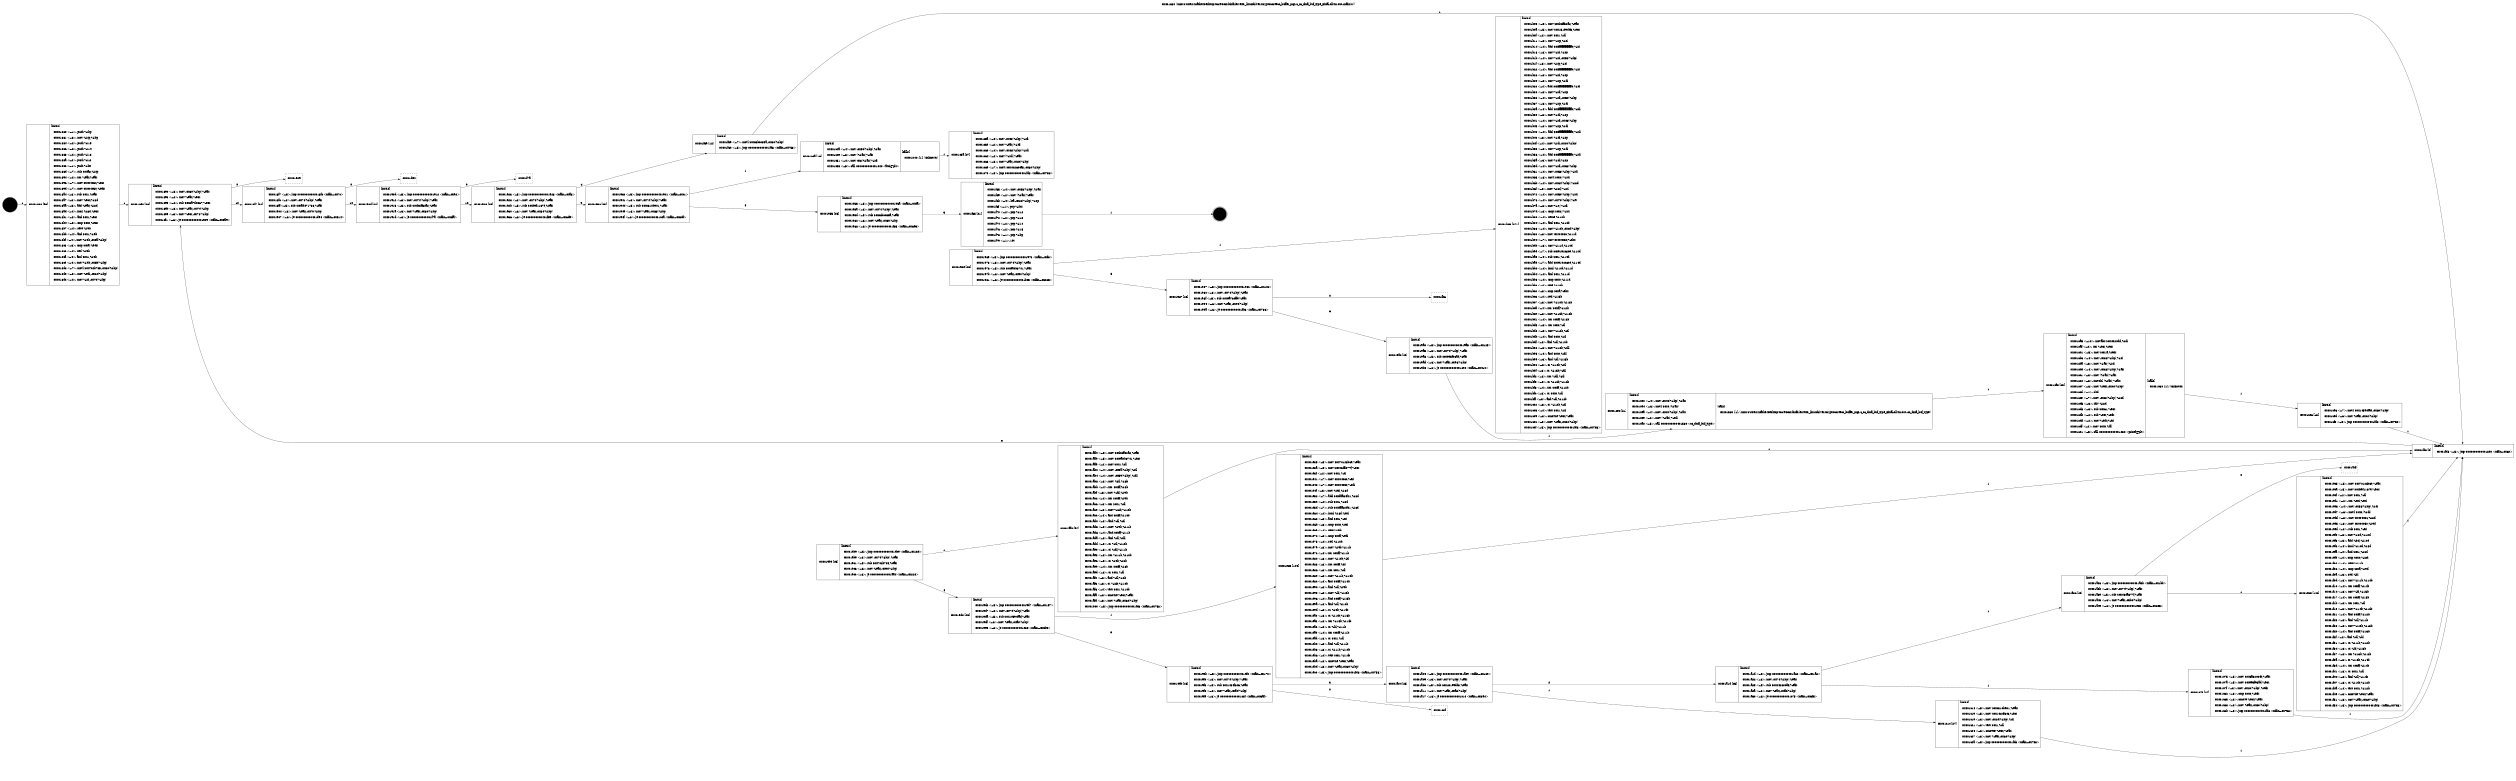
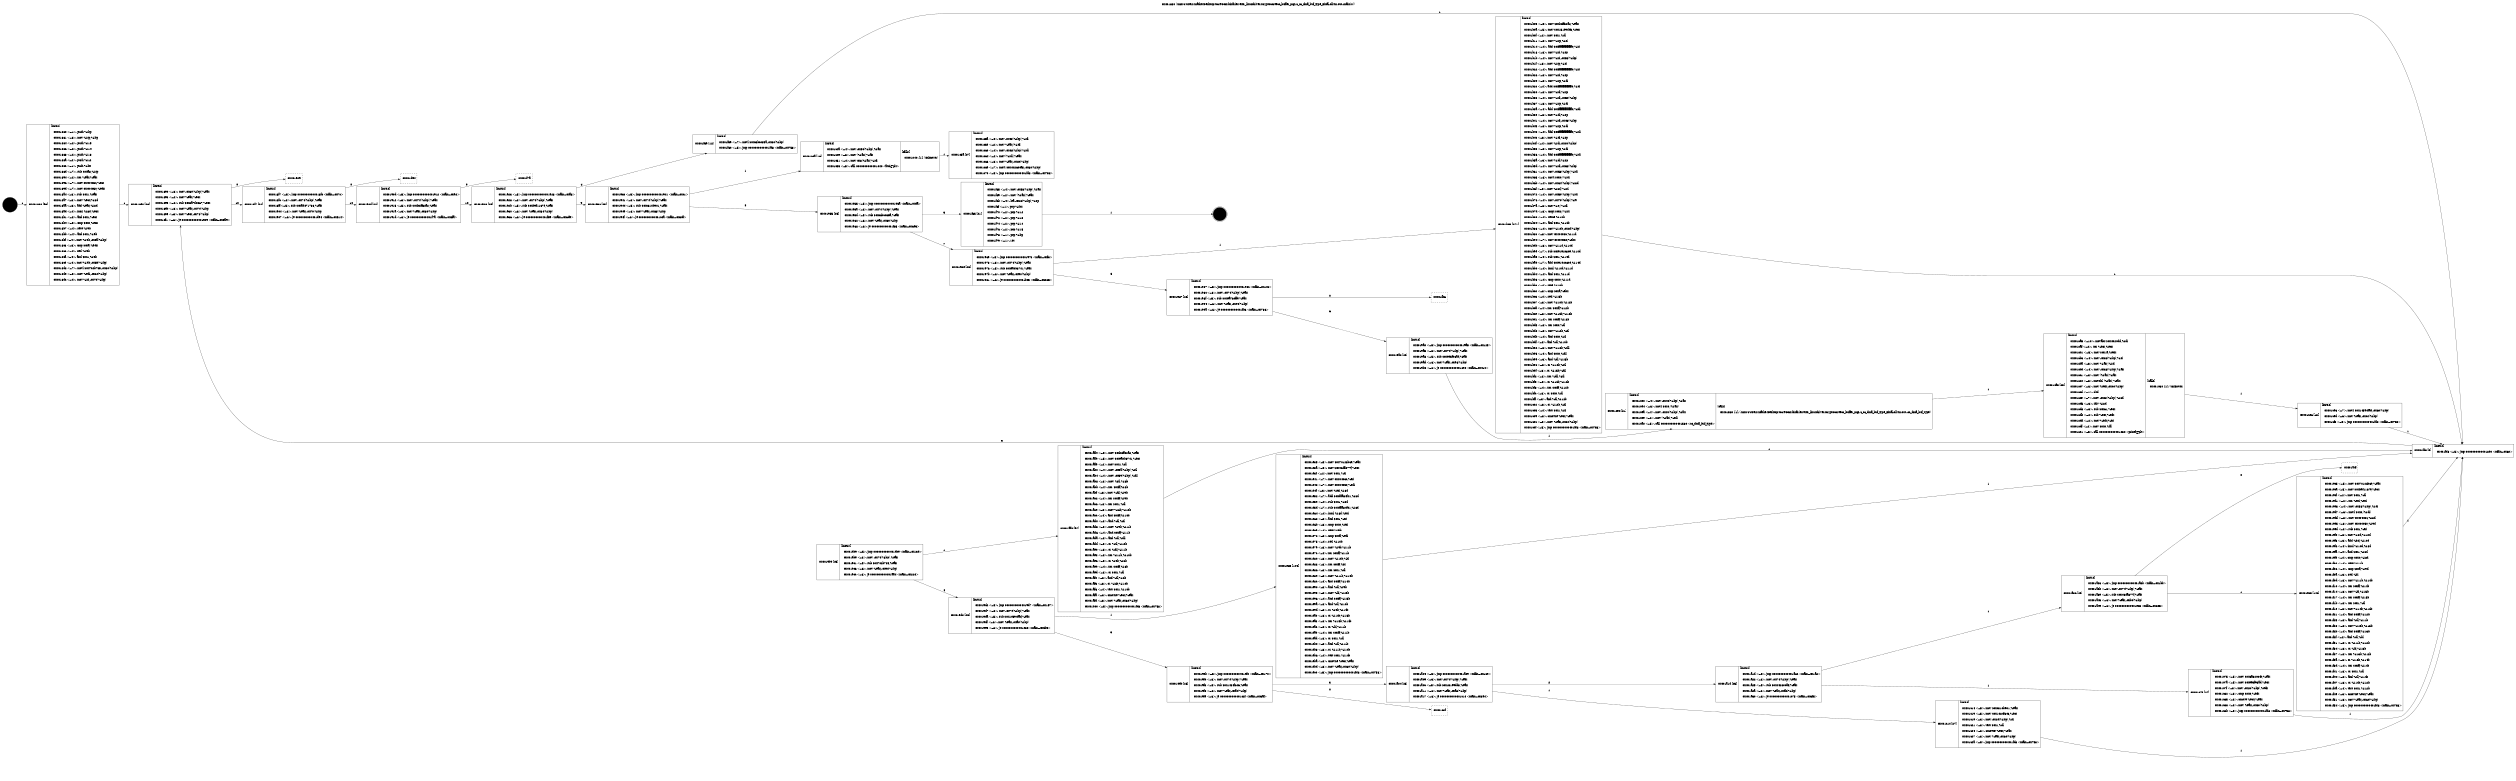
edge "0x401955 [25]" -> "0x40196e [25]": added, label "7"
edge "0x401b05 [271]" -> "0x401fd8 [5]": added, label "1"
